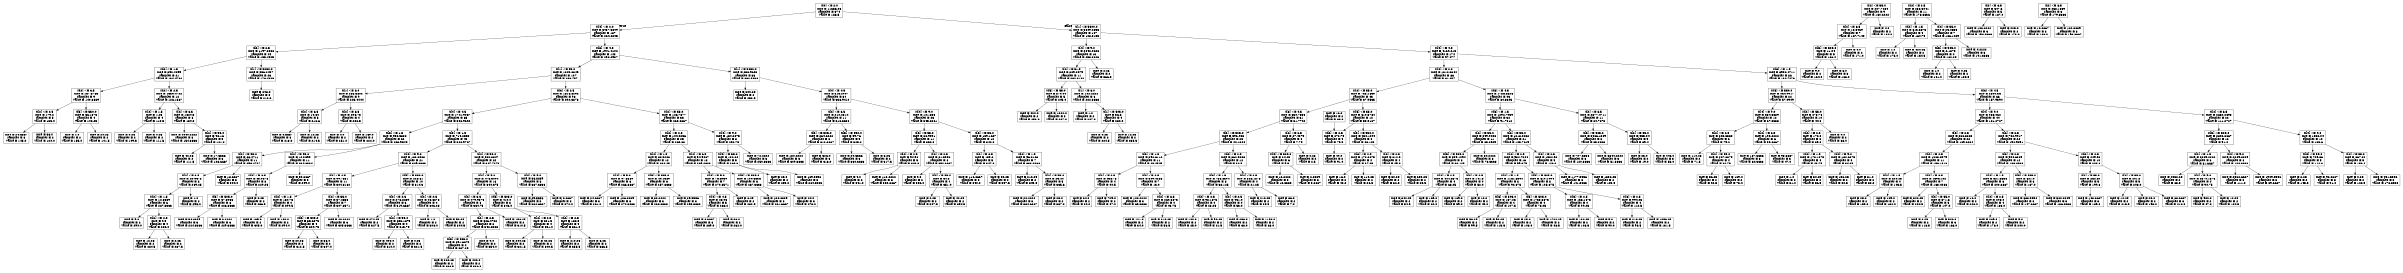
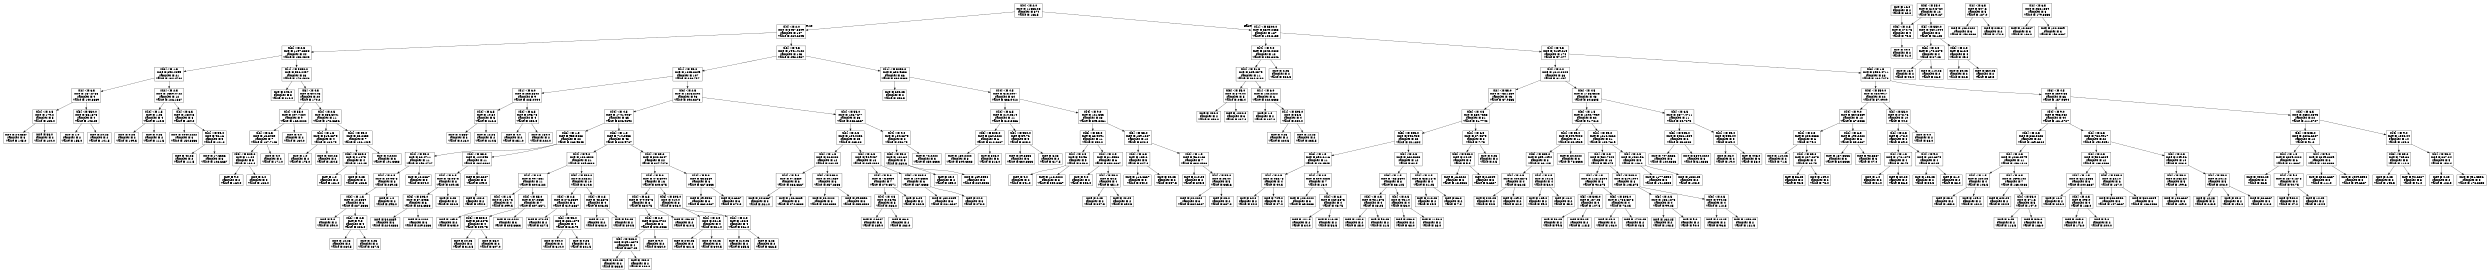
node "X[3] <= 4.5 mse = 304.46 samples = 20 value = 170.2": added
edge "X[2] <= 55.0 mse = 738.1839 samples = 43 value = 37.9535" -> "X[5] <= 55.0 mse = 610.5764 samples = 12 value = 53.9167": removed
edge "X[2] <= 1.5 mse = 164.75 samples = 4 value = 299.5" -> "mse = 100.0 samples = 2 value = 294.0": now "mse = 50.6667 samples = 3 value = 249.0" -> "mse = 100.0 samples = 2 value = 294.0"
